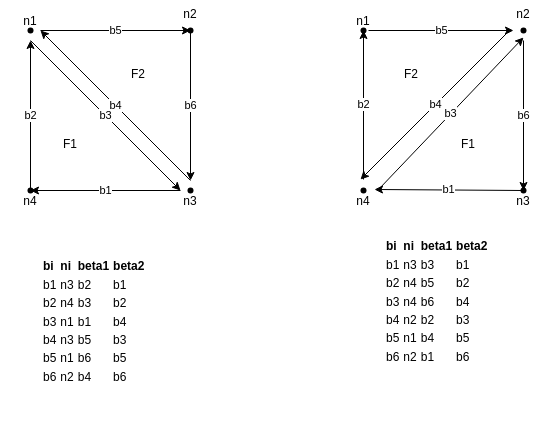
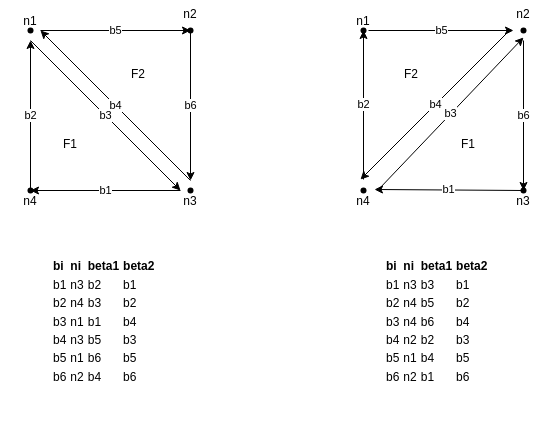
node "bi ni beta1 beta2 b1 n3 b3 b1 b2 n4 b5 b2 b3 n4 b6 b4 b4 n2 b2 b3 b5 n1 b4 b5 b6 n2 b1 b6": moved (442, 295) -> (442, 315)
node "bi ni beta1 beta2 b1 n3 b2 b1 b2 n4 b3 b2 b3 n1 b1 b4 b4 n3 b5 b3 b5 n1 b6 b5 b6 n2 b4 b6": moved (99, 315) -> (109, 315)
